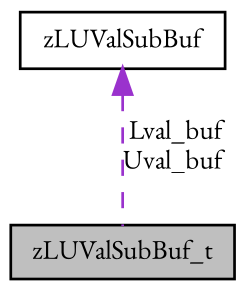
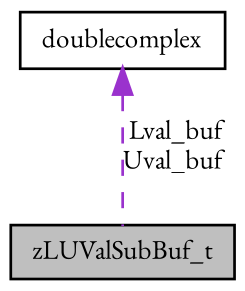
node "zLUValSubBuf": label "zLUValSubBuf" -> "doublecomplex"
